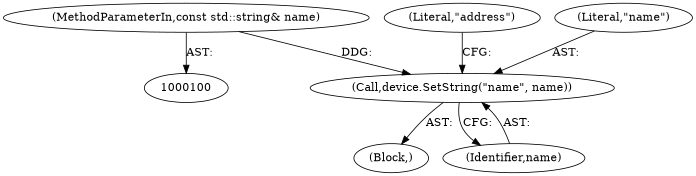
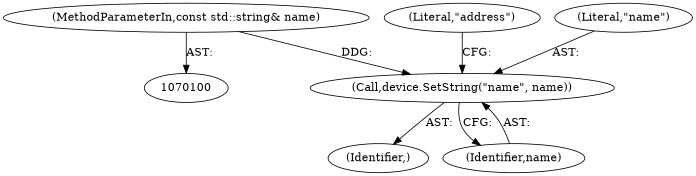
node "1000100": label "1000100" -> "1070100"
node "(Block,)": label "(Block,)" -> "(Identifier,)"
